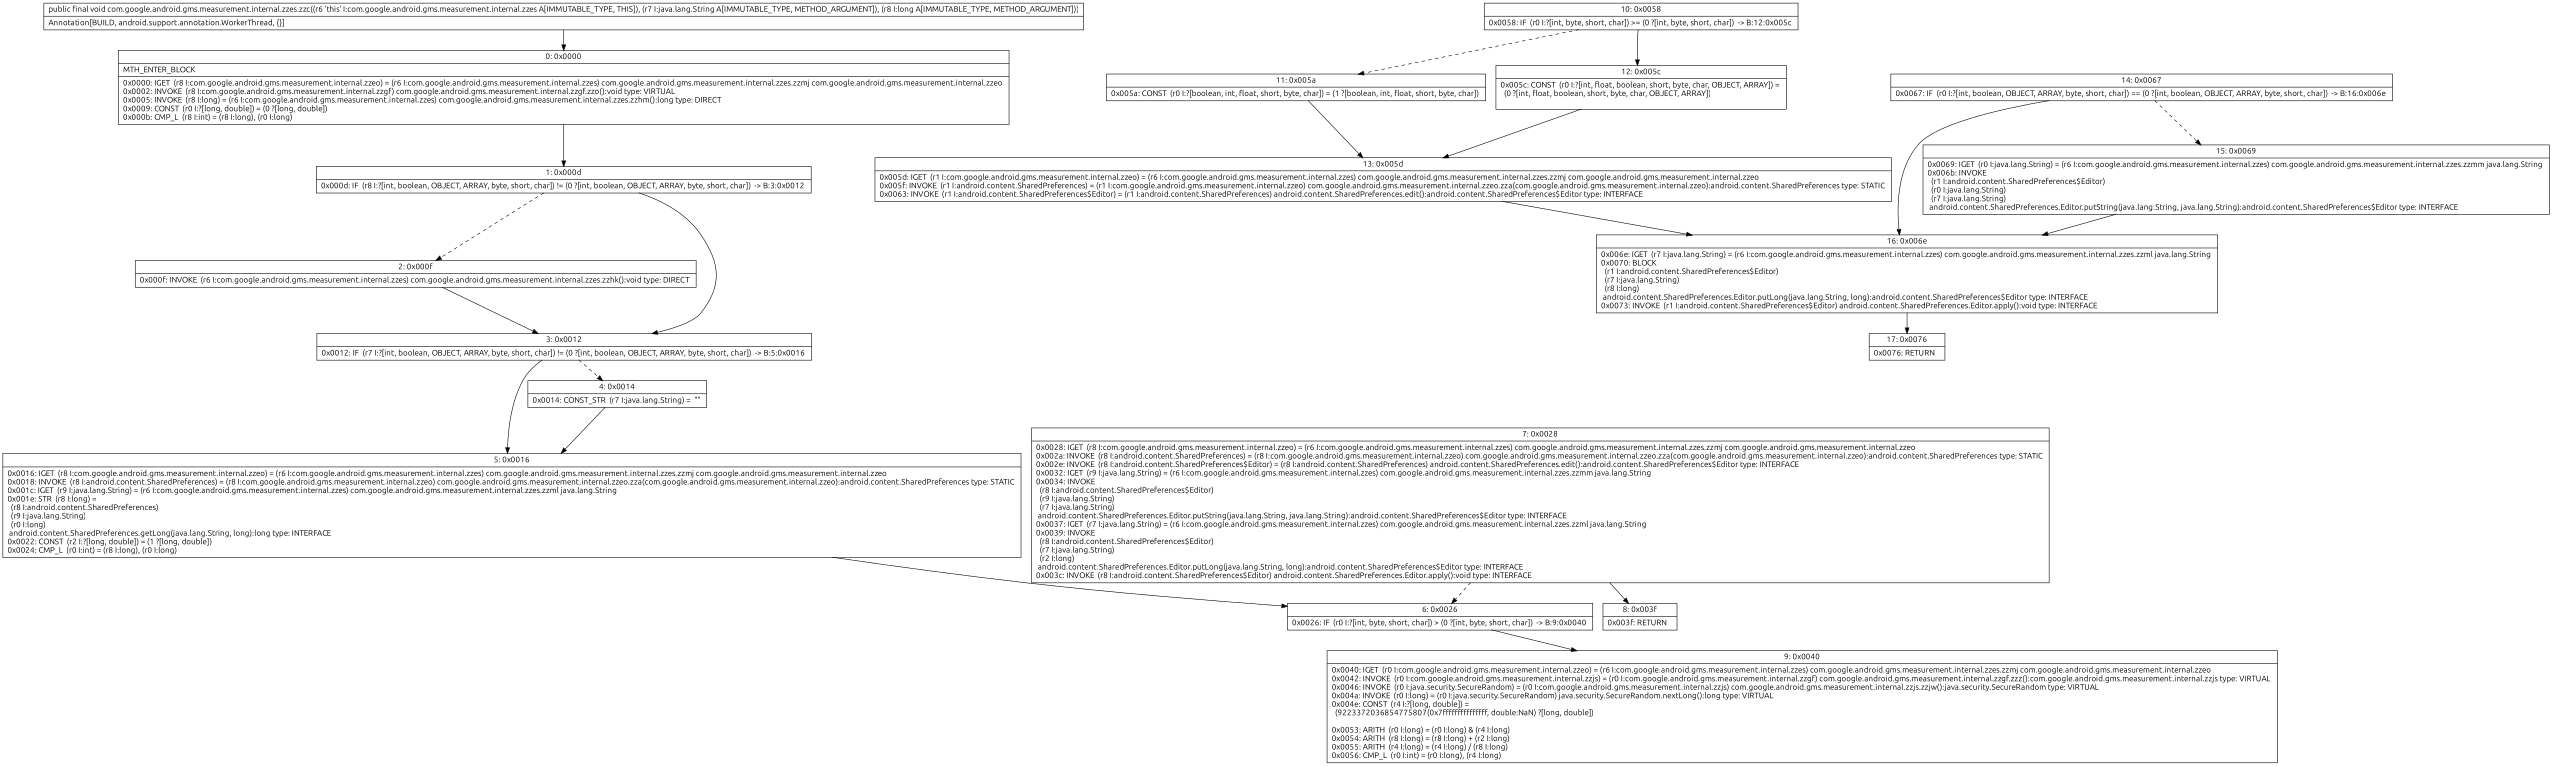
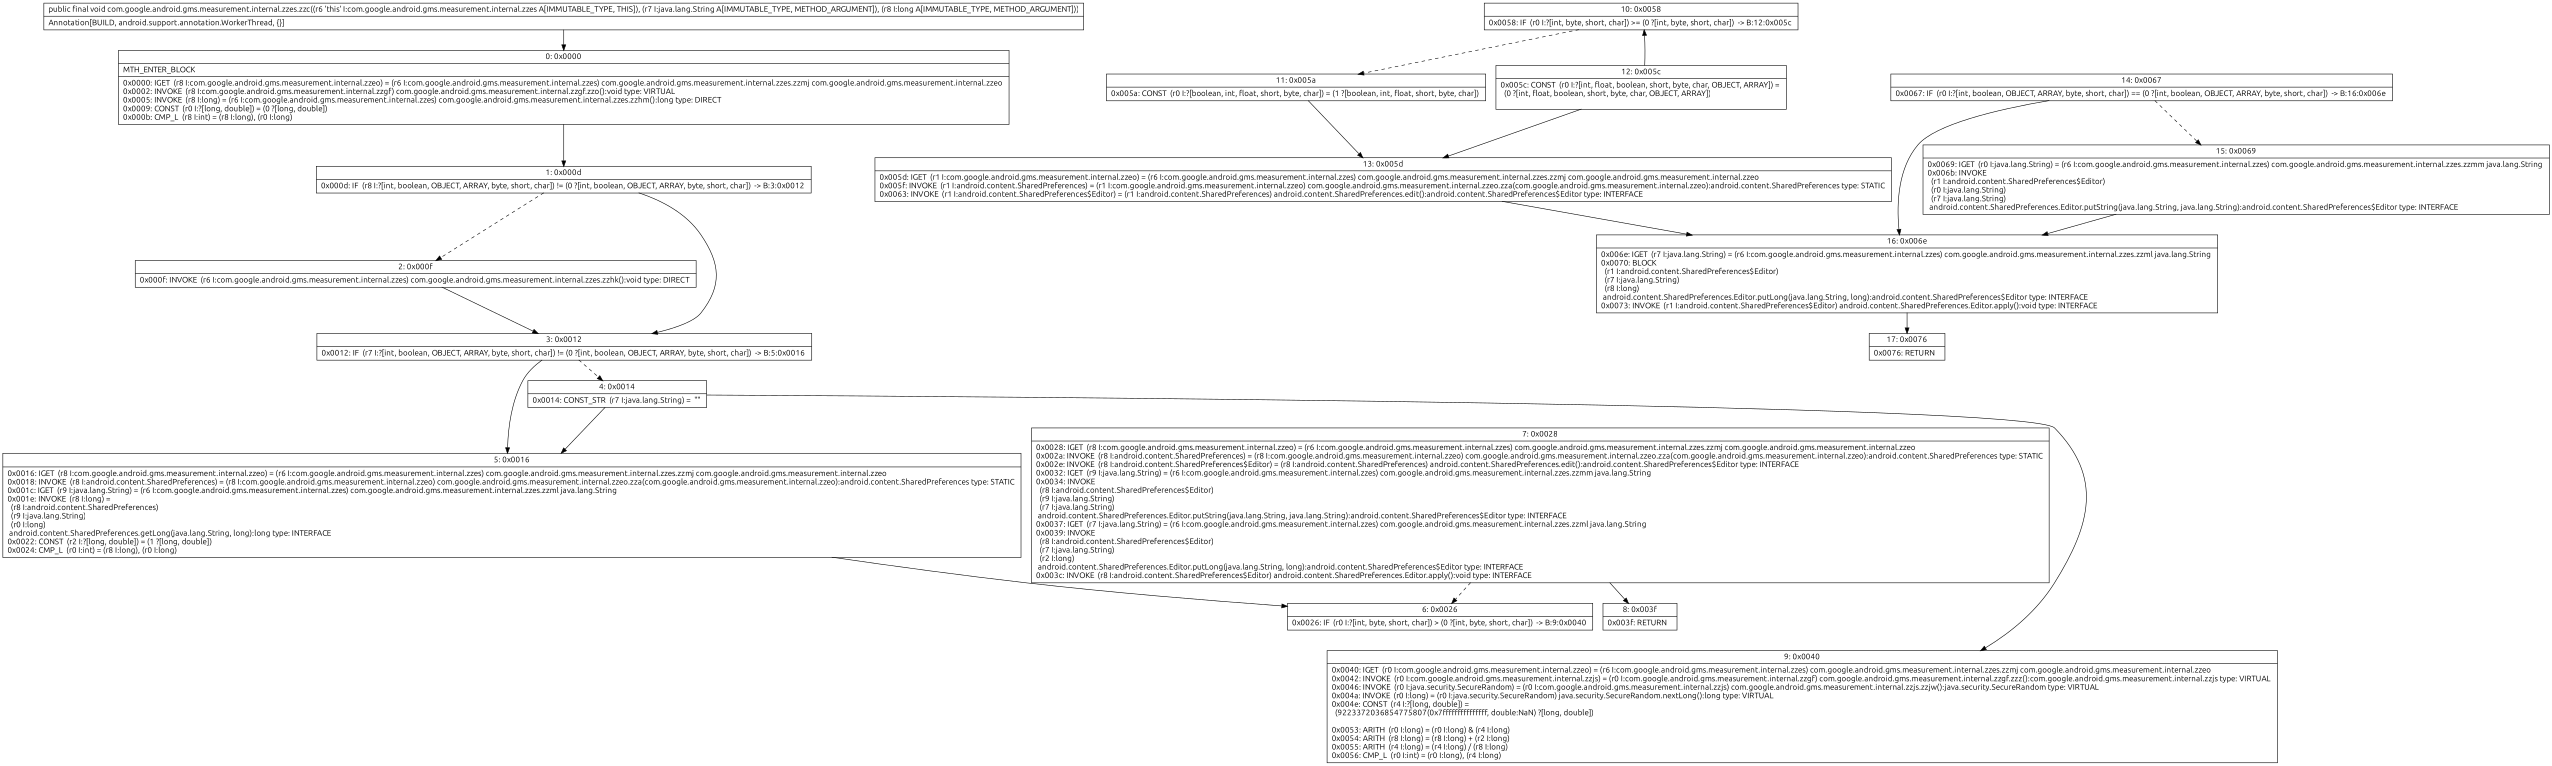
edge "10: 0x0058" -> "12: 0x005c": reversed
node "5: 0x0016": text "0x001e: STR  (r8 I:long) =" -> "0x001e: INVOKE  (r8 I:long) ="
edge "6: 0x0026" -> "9: 0x0040": now "4: 0x0014" -> "9: 0x0040"
